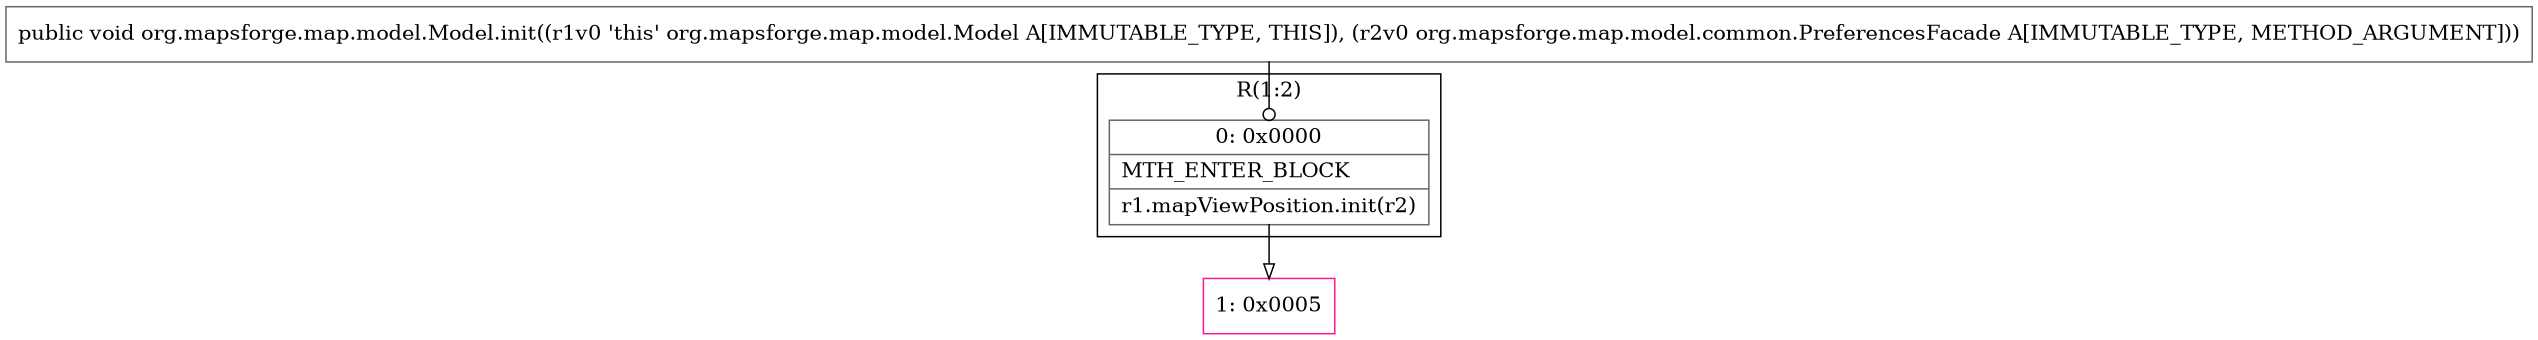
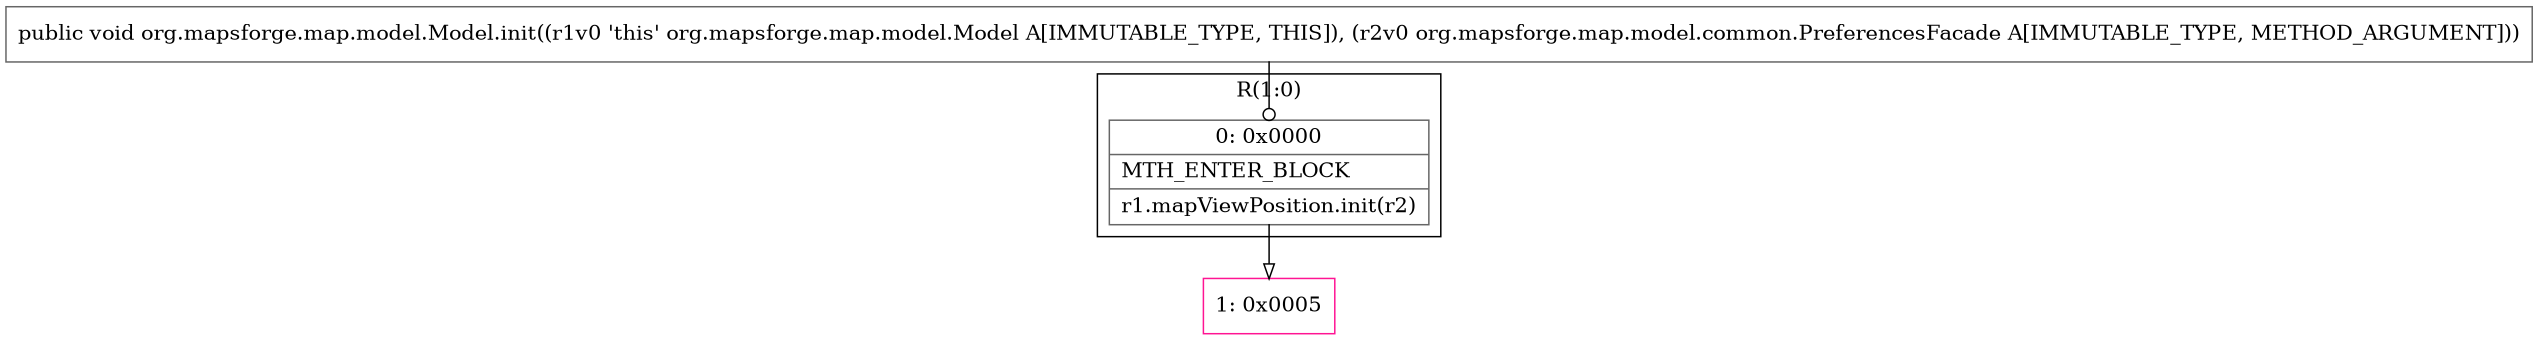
cluster "R(1:2)": label "R(1:2)" -> "R(1:0)"
